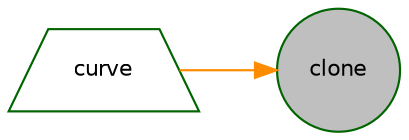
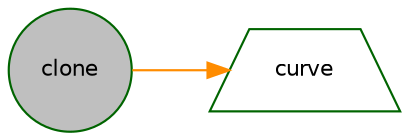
edge "curve" -> "clone": reversed
